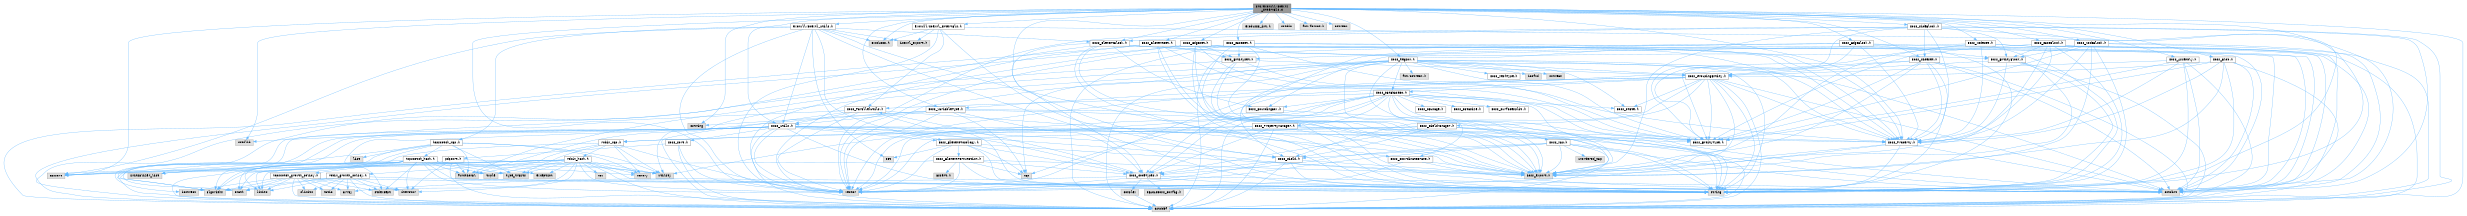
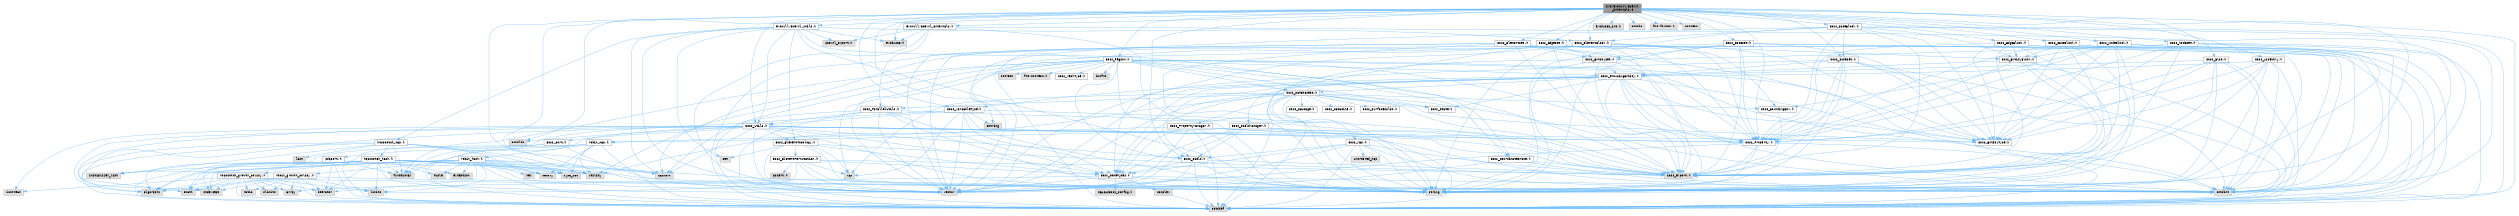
edge "Ioss_CodeTypes.h" -> "Ioss_ParallelUtils.h": reversed
edge "Ioss_Assembly.h" -> "ioss_export.h": added
node "type_traits": label "type_traits" -> "type_set"
